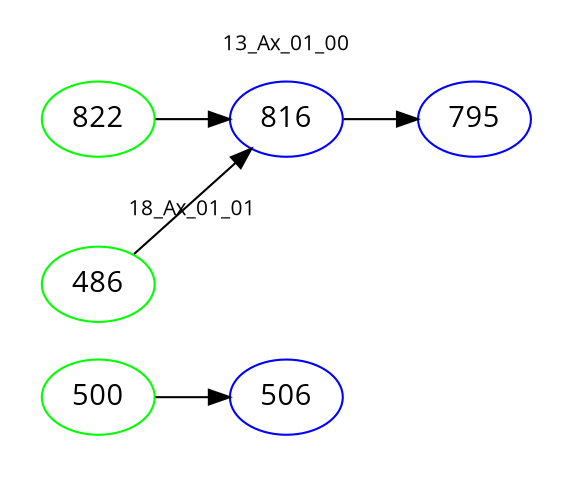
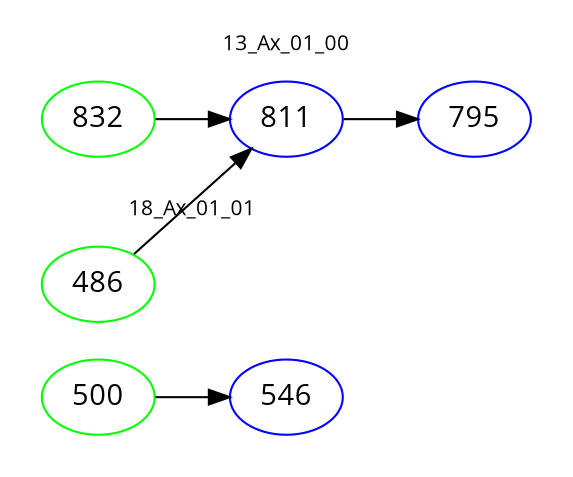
node "822": label "822" -> "832"
node "816": label "816" -> "811"
node "506": label "506" -> "546"
